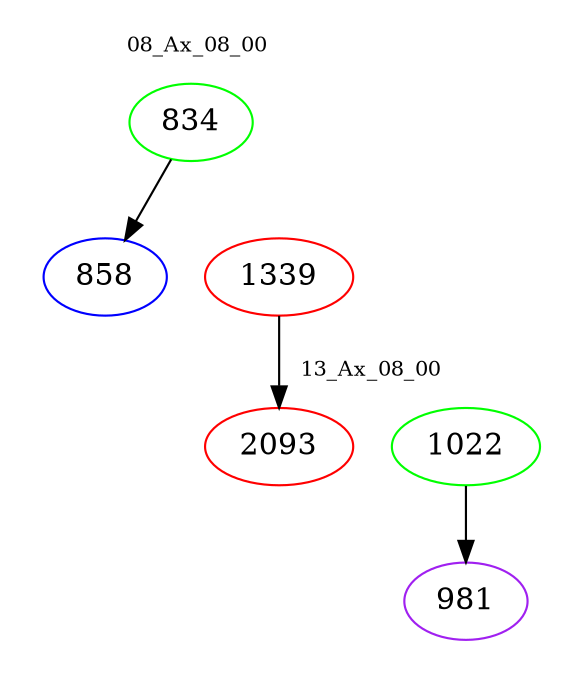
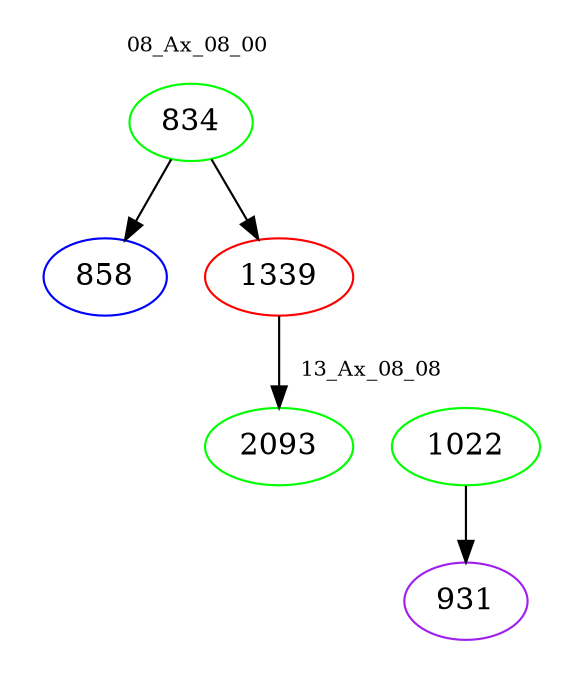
edge "834" -> "1339": added
cluster "13_Ax_08_00": label "13_Ax_08_00" -> "13_Ax_08_08"
node "2093": color red -> green
node "981": label "981" -> "931"
